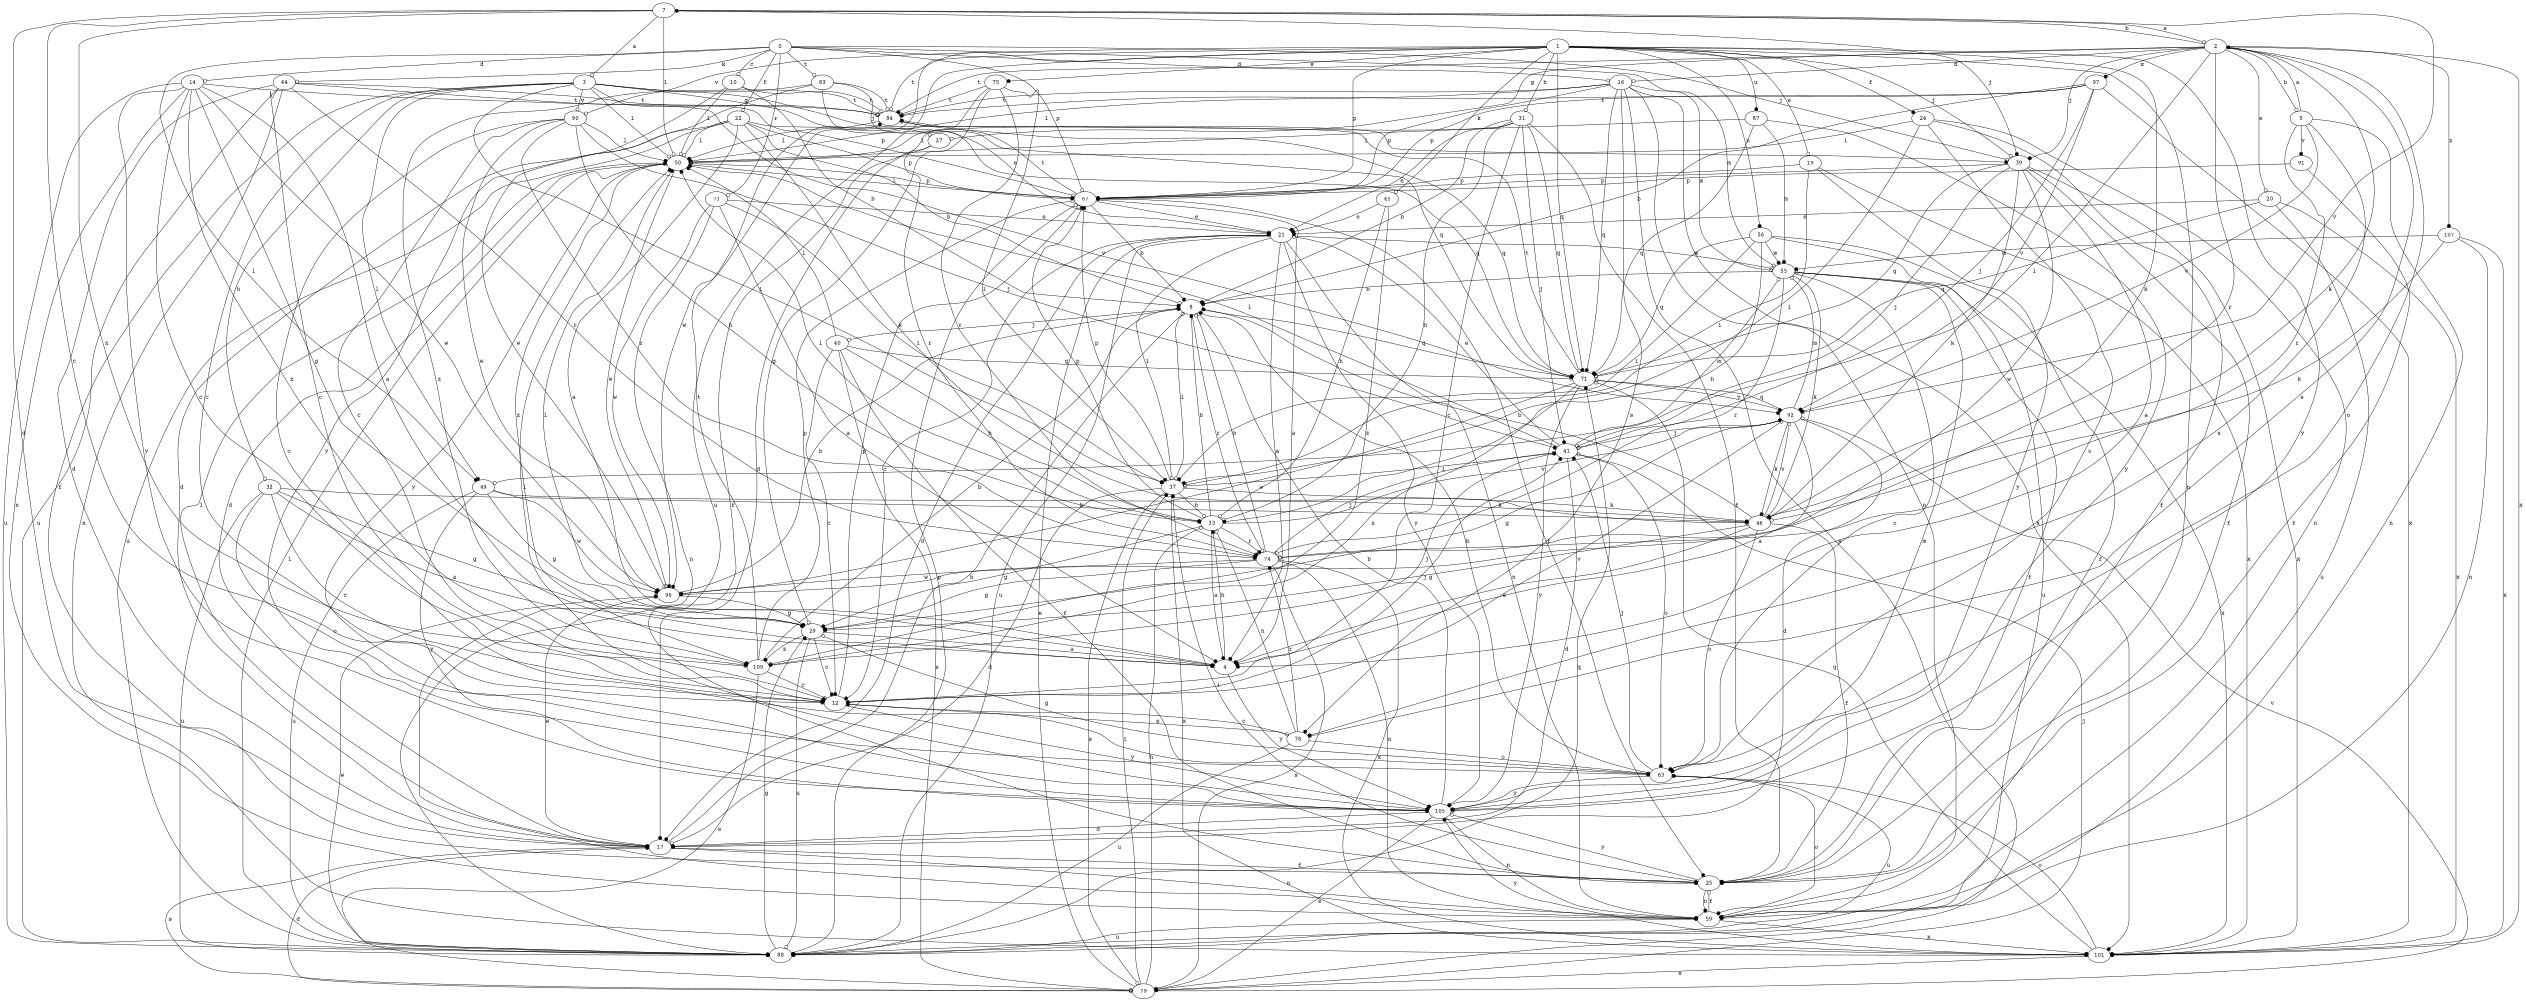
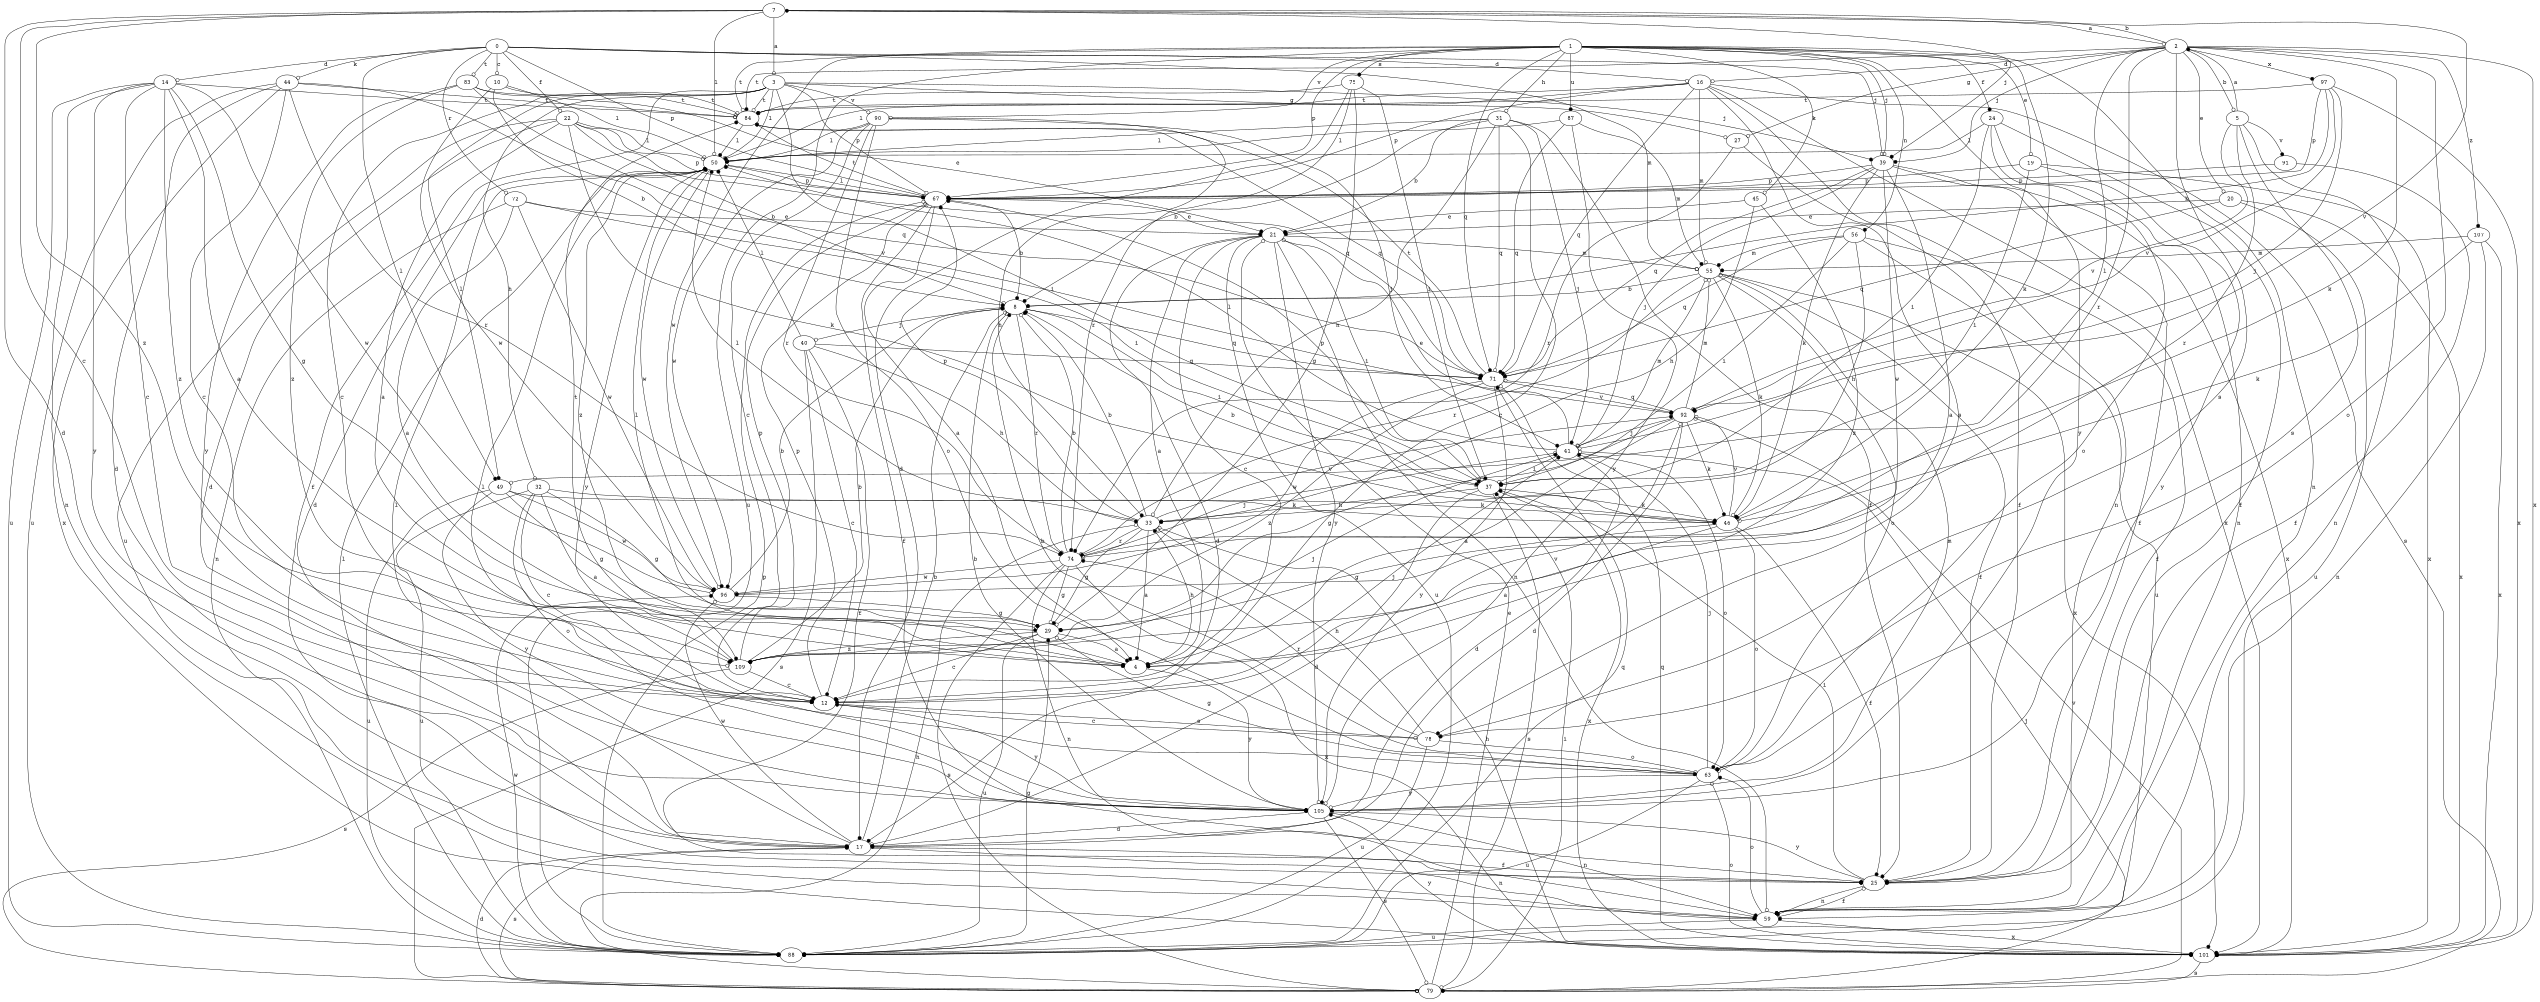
edge "31" -> "21": label "e" -> "b"
node "73": label "73" -> "72"
edge "101" -> "33": added, label "h"
